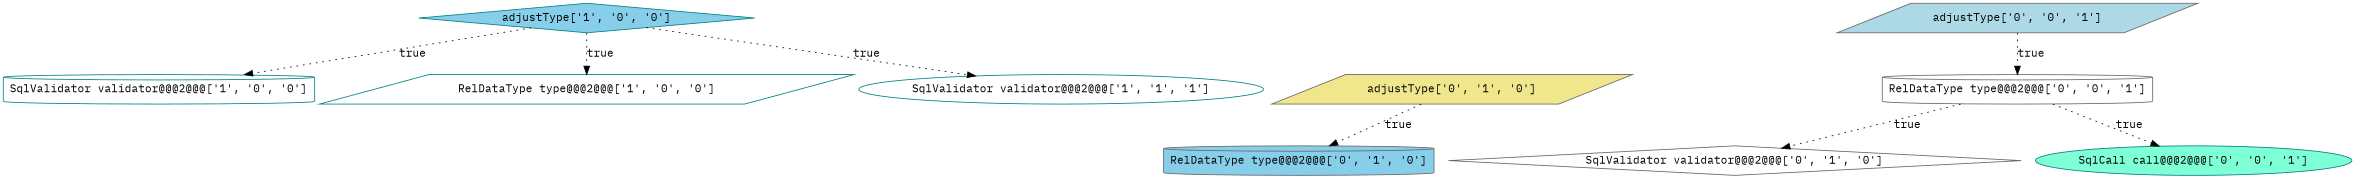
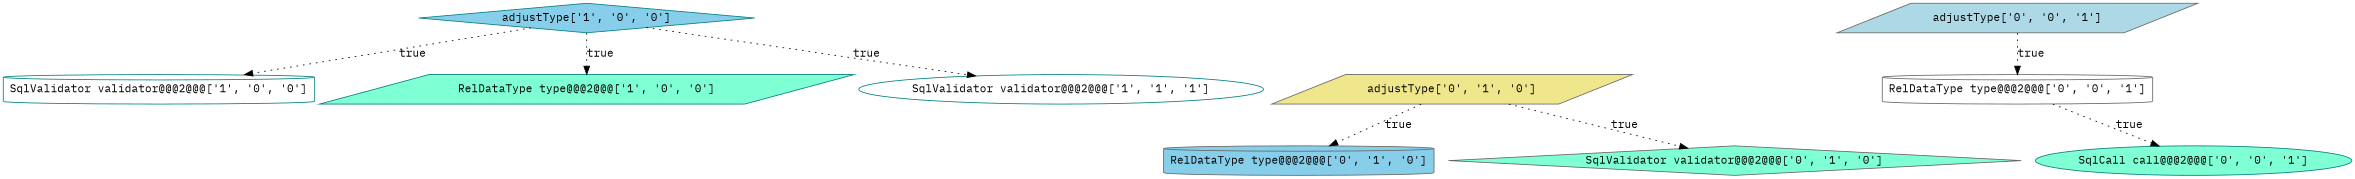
node "RelDataType type@@@2@@@['1', '0', '0']": fillcolor white -> aquamarine
edge "RelDataType type@@@2@@@['0', '0', '1']" -> "SqlValidator validator@@@2@@@['0', '1', '0']": now "adjustType['0', '1', '0']" -> "SqlValidator validator@@@2@@@['0', '1', '0']"
node "SqlValidator validator@@@2@@@['0', '1', '0']": fillcolor white -> aquamarine
